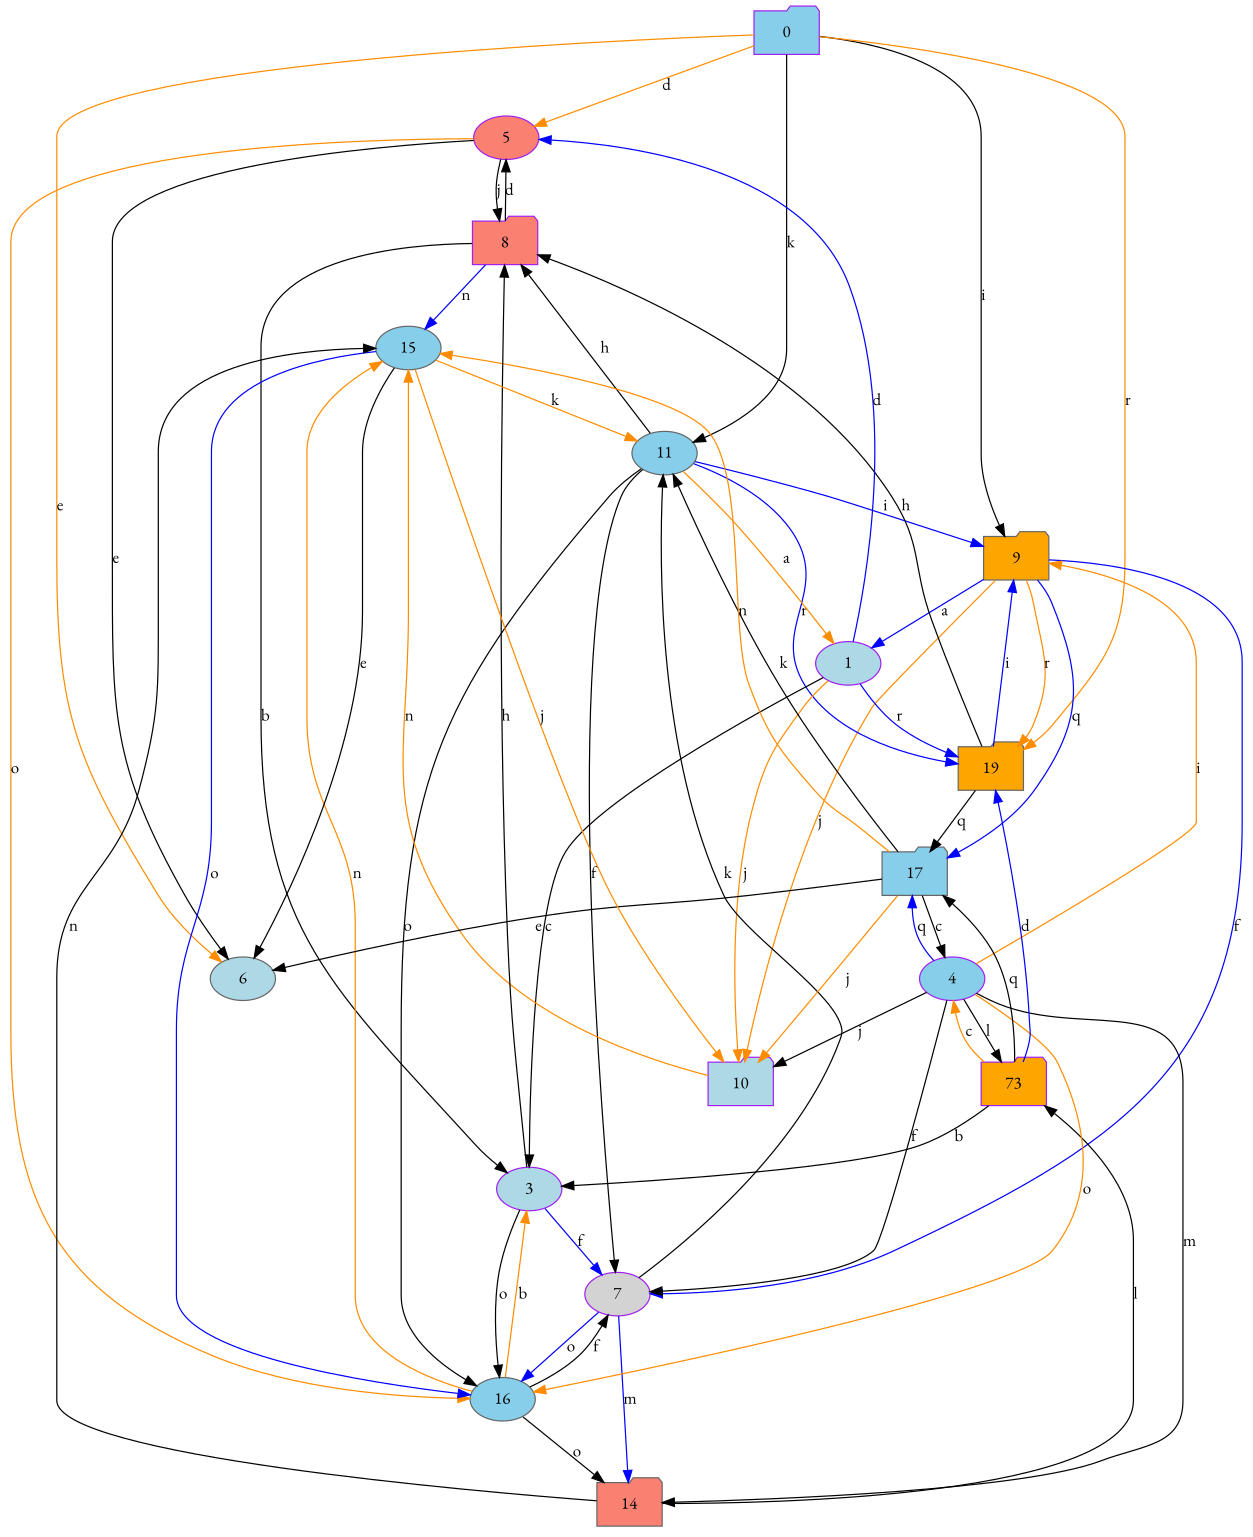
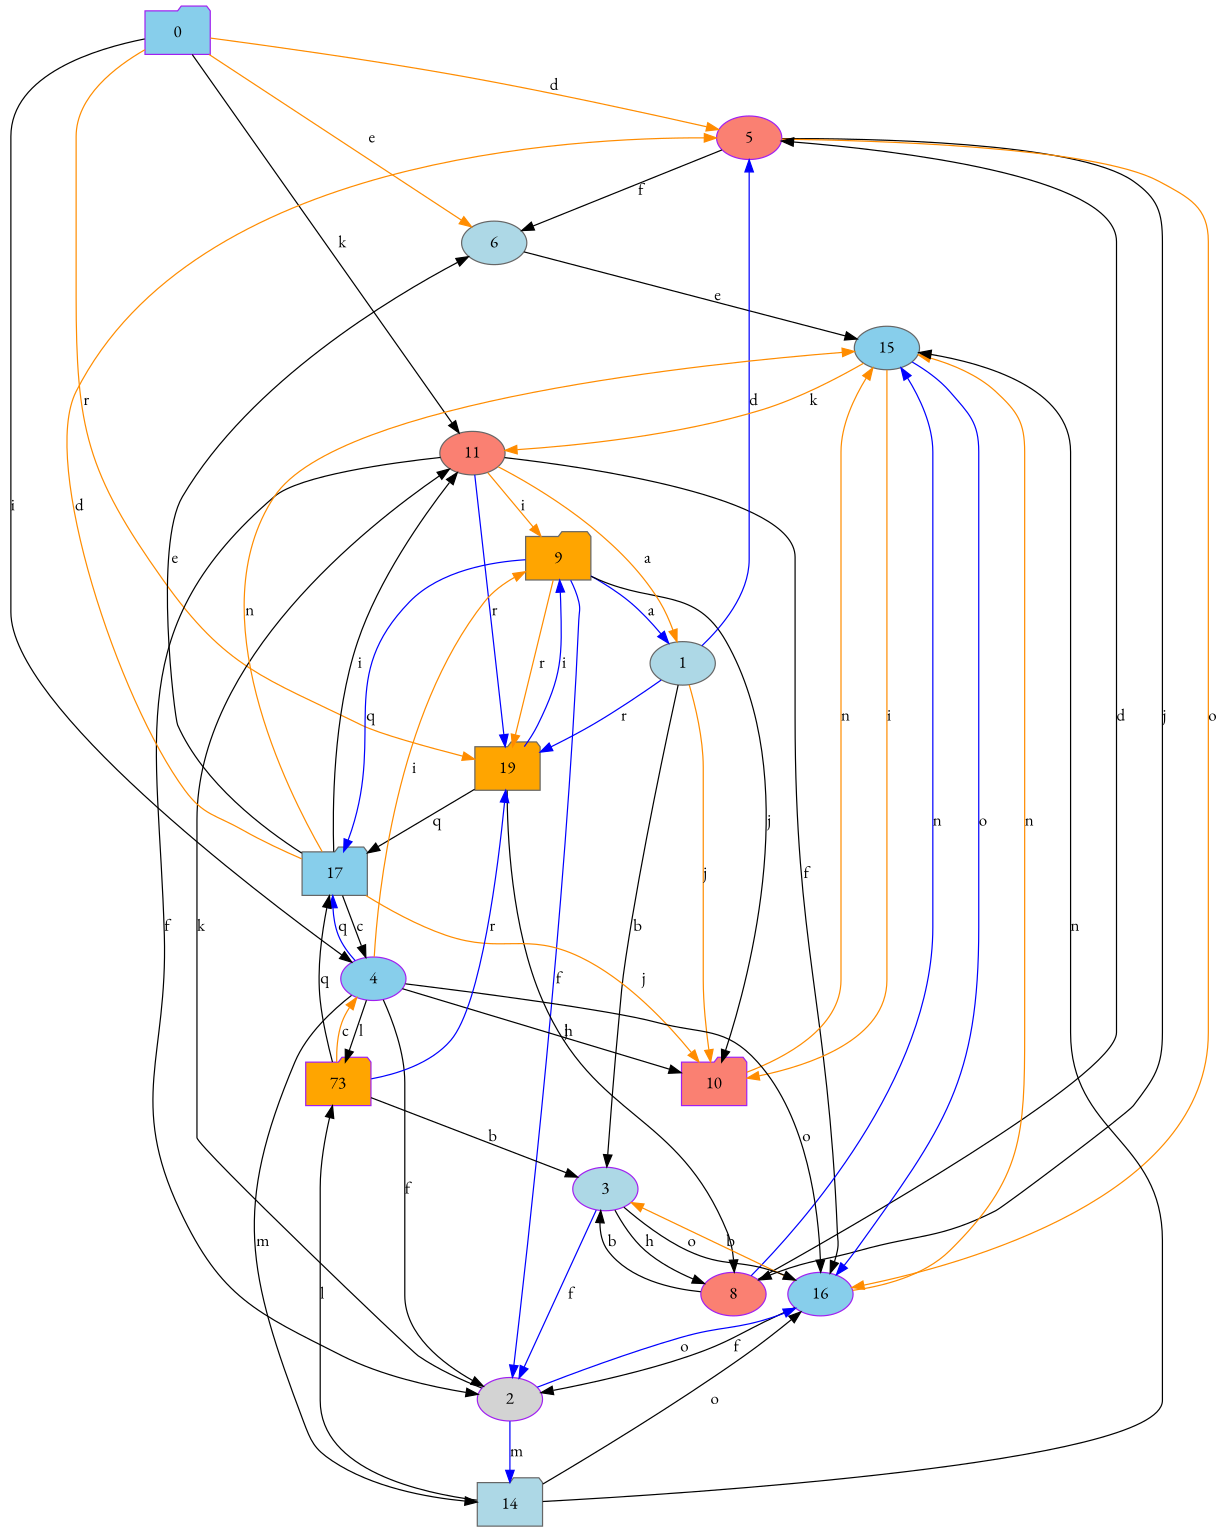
edge "0" -> "9": now "0" -> "4"
node "8": shape folder -> ellipse
edge "17" -> "5": added, label "d"
edge "11" -> "8": removed, label "h"
node "11": fillcolor skyblue -> salmon
edge "11" -> "9": color blue -> darkorange
edge "5" -> "6": label "e" -> "f"
edge "15" -> "6": reversed
edge "17" -> "11": label "k" -> "i"
node "1": color purple -> gray40
edge "15" -> "10": label "j" -> "i"
edge "9" -> "10": color darkorange -> black
edge "11" -> "16": label "o" -> "f"
edge "1" -> "3": label "c" -> "b"
edge "73" -> "19": label "d" -> "r"
node "10": fillcolor lightblue -> salmon
node "7": label "7" -> "2"
edge "4" -> "16": color darkorange -> black
node "16": color gray40 -> purple
edge "16" -> "14": reversed
node "14": fillcolor salmon -> lightblue
